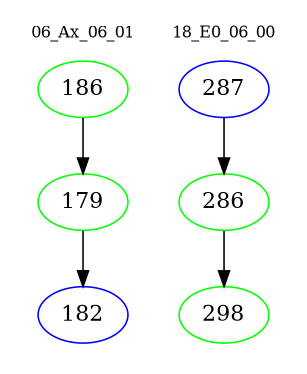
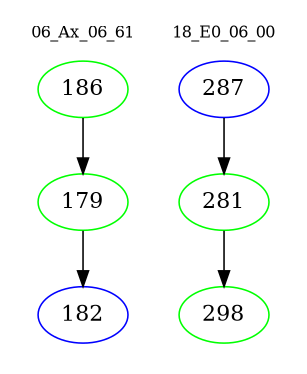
cluster "06_Ax_06_01": label "06_Ax_06_01" -> "06_Ax_06_61"
node "286": label "286" -> "281"
